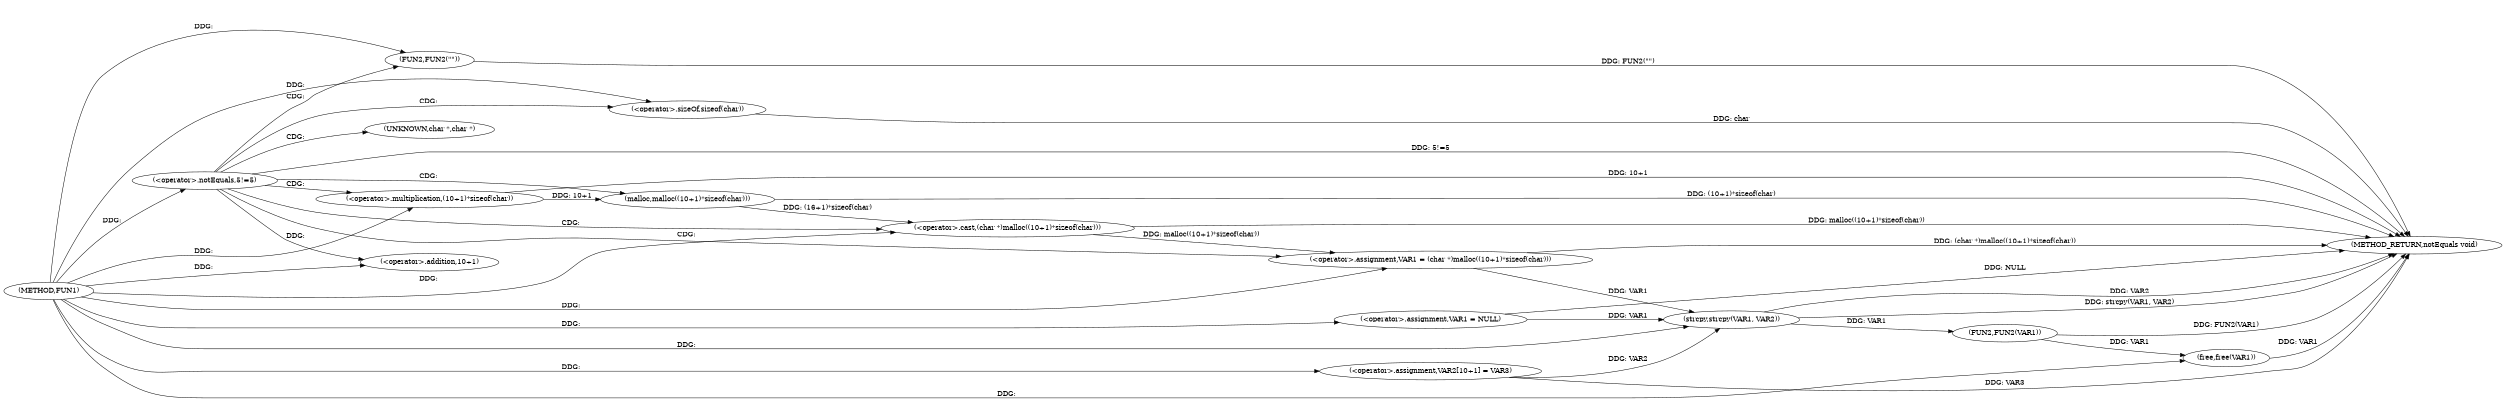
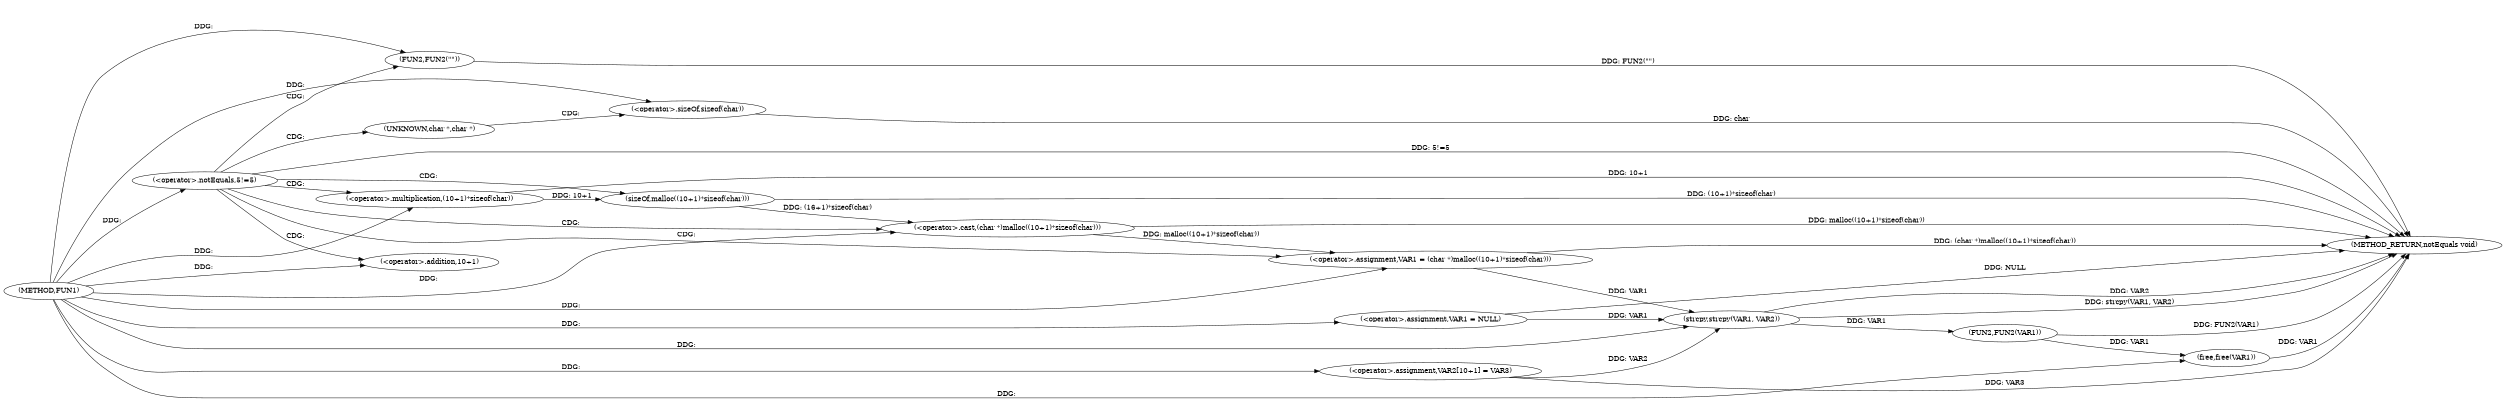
edge "(<operator>.notEquals,5!=5)" -> "(<operator>.sizeOf,sizeof(char))": now "(UNKNOWN,char *,char *)" -> "(<operator>.sizeOf,sizeof(char))"
node "(malloc,malloc((10+1)*sizeof(char)))": label "(malloc,malloc((10+1)*sizeof(char)))" -> "(sizeOf,malloc((10+1)*sizeof(char)))"
edge "(<operator>.notEquals,5!=5)" -> "(<operator>.addition,10+1)": label "DDG: " -> "CDG: "
